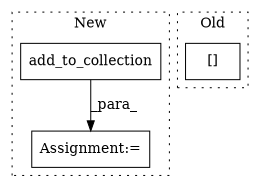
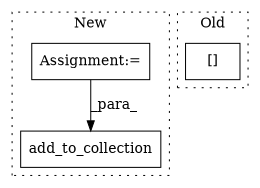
edge "add_to_collection" -> "Assignment:=": reversed
